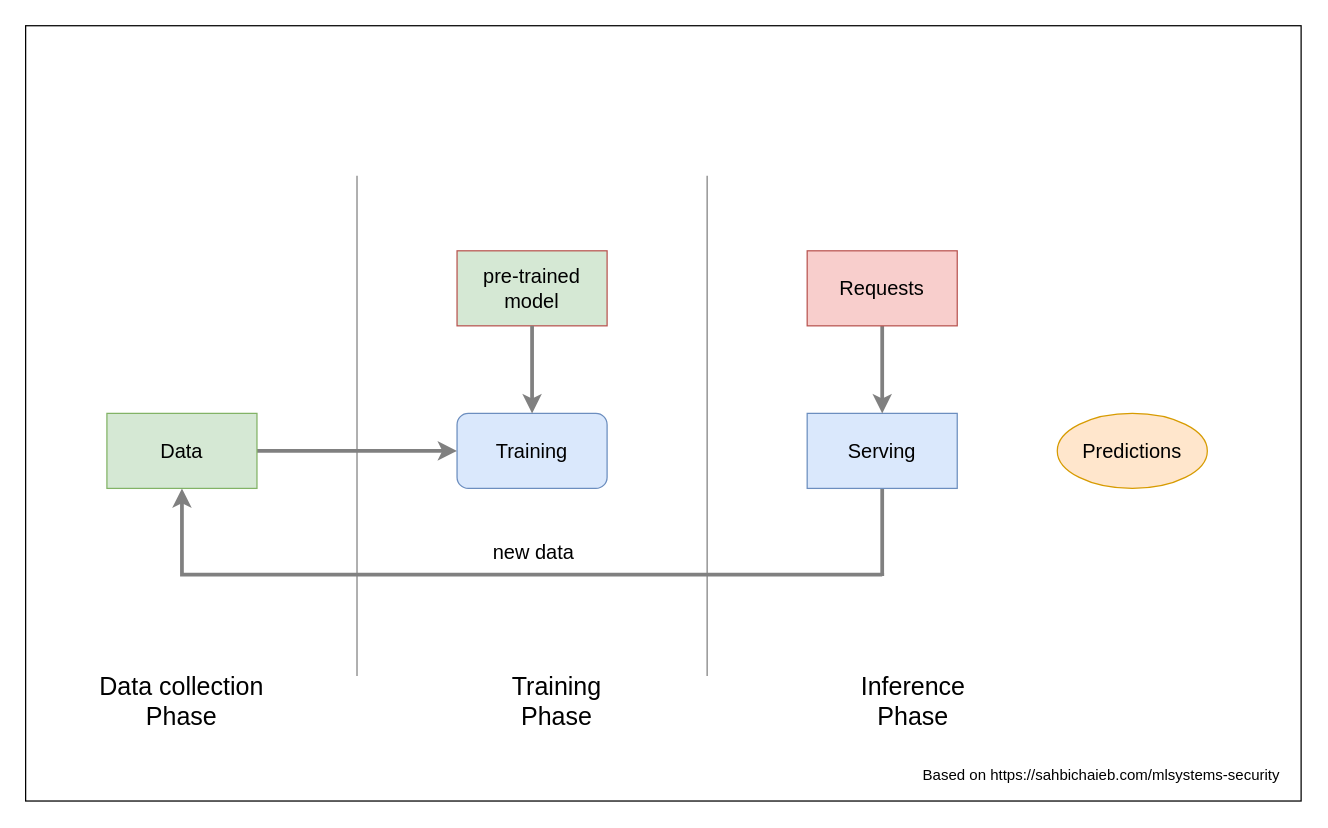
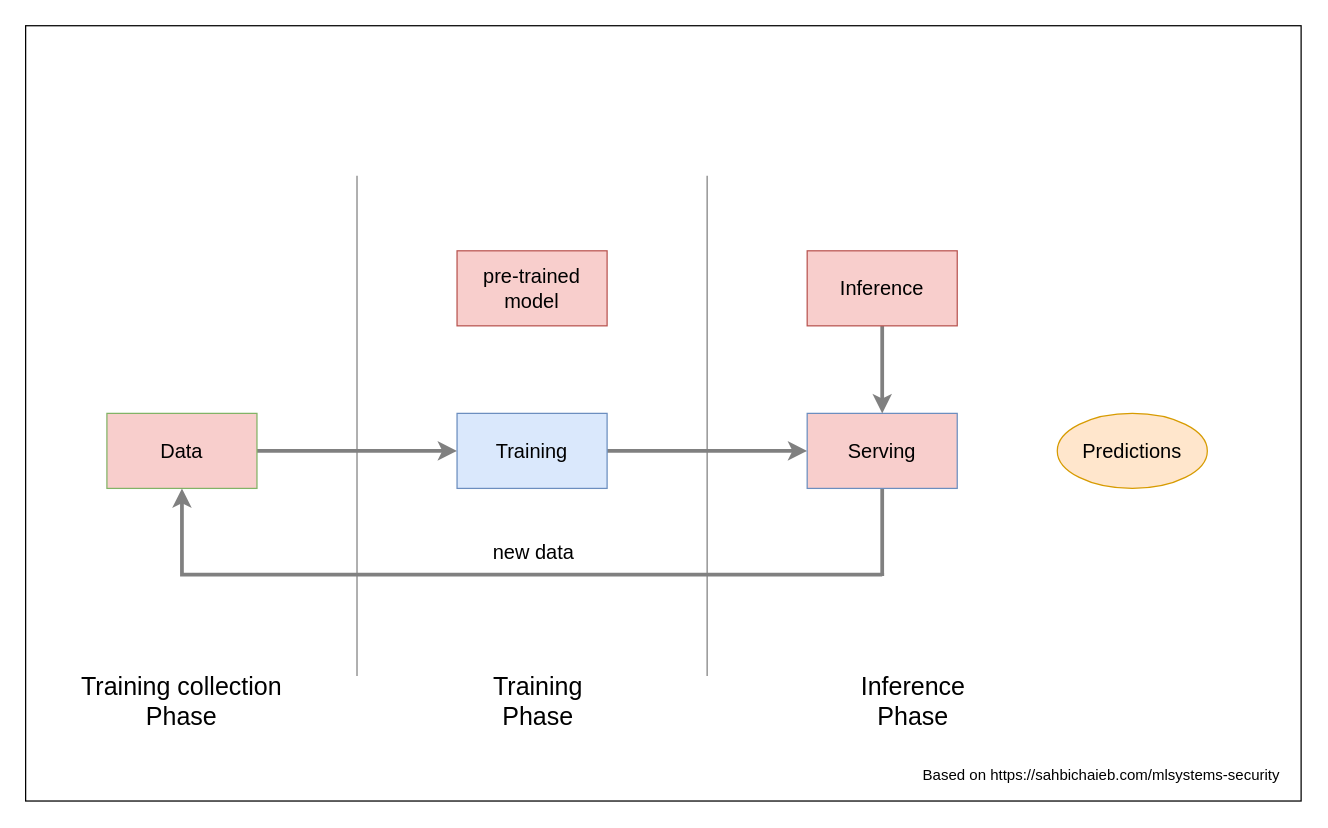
node "pre-trained model": fillcolor #d5e8d4 -> #f8cecc
node "Requests": label "Requests" -> "Inference"
edge "pre-trained model" -> "Training": removed
node "Data": fillcolor #d5e8d4 -> #f8cecc
node "Training": shape rounded rectangle -> rectangle
edge "Training" -> "Serving": added
node "Serving": fillcolor #dae8fc -> #f8cecc
node "Data collection Phase": label "Data collection Phase" -> "Training collection Phase"
node "Training Phase": moved (557, 701) -> (538, 701)
